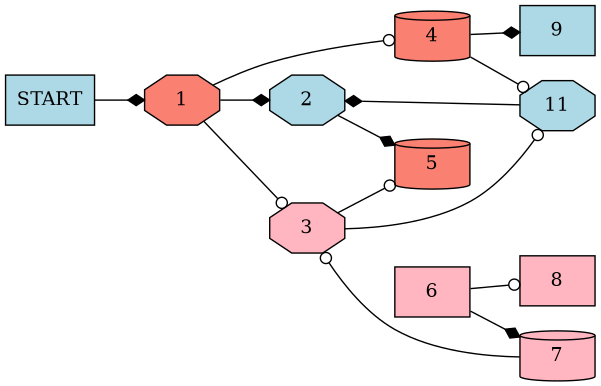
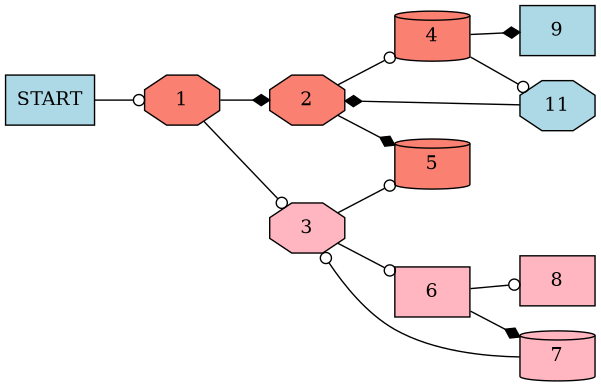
edge "1" -> "4": now "2" -> "4"
edge "START" -> "1": arrowhead diamond -> odot
node "2": fillcolor lightblue -> salmon
edge "3" -> "11": now "3" -> "6"
